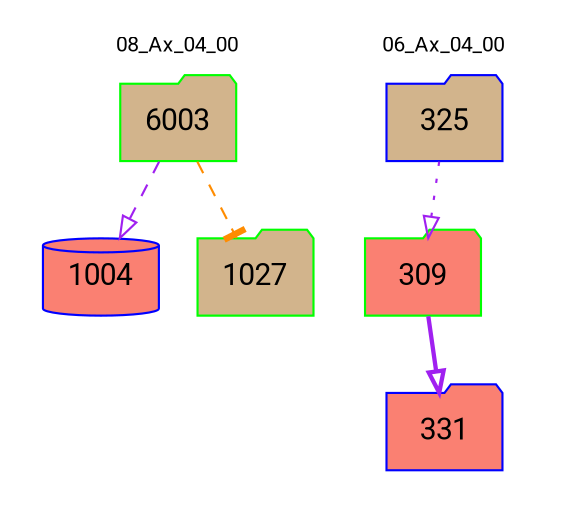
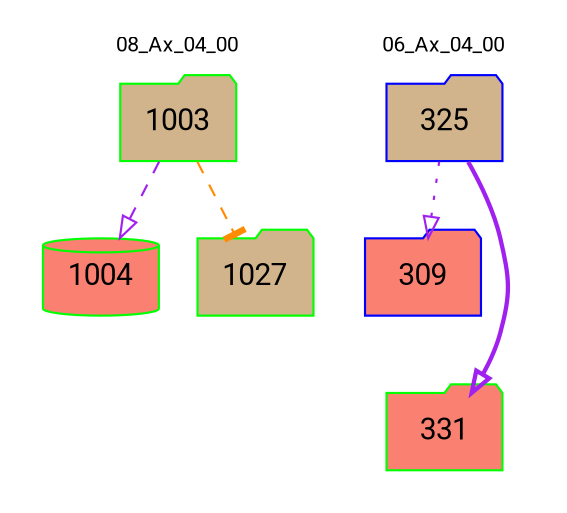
node "6003": label "6003" -> "1003"
node "1004": color blue -> green
node "309": color green -> blue
edge "309" -> "331": now "325" -> "331"
node "331": color blue -> green
